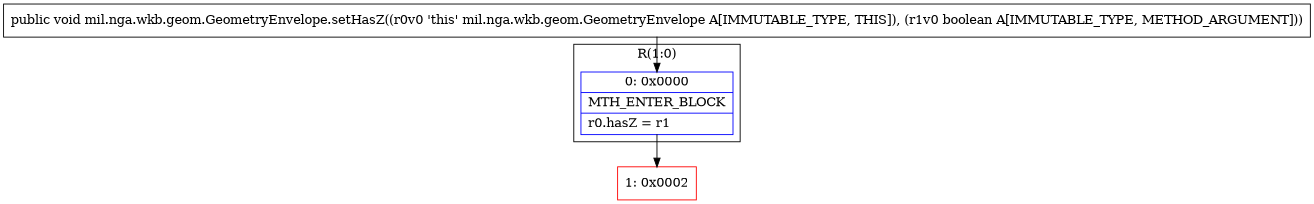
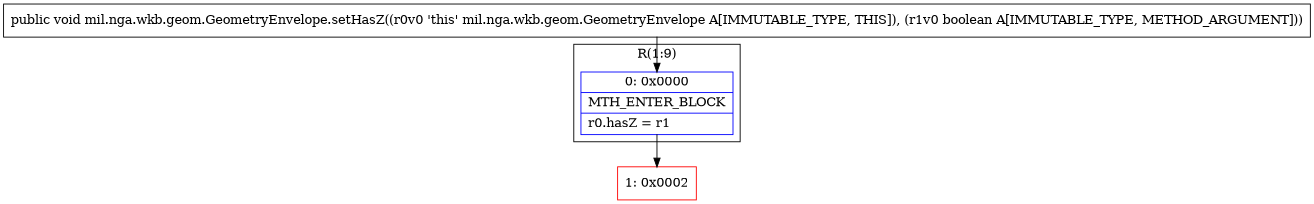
cluster "R(1:0)": label "R(1:0)" -> "R(1:9)"
